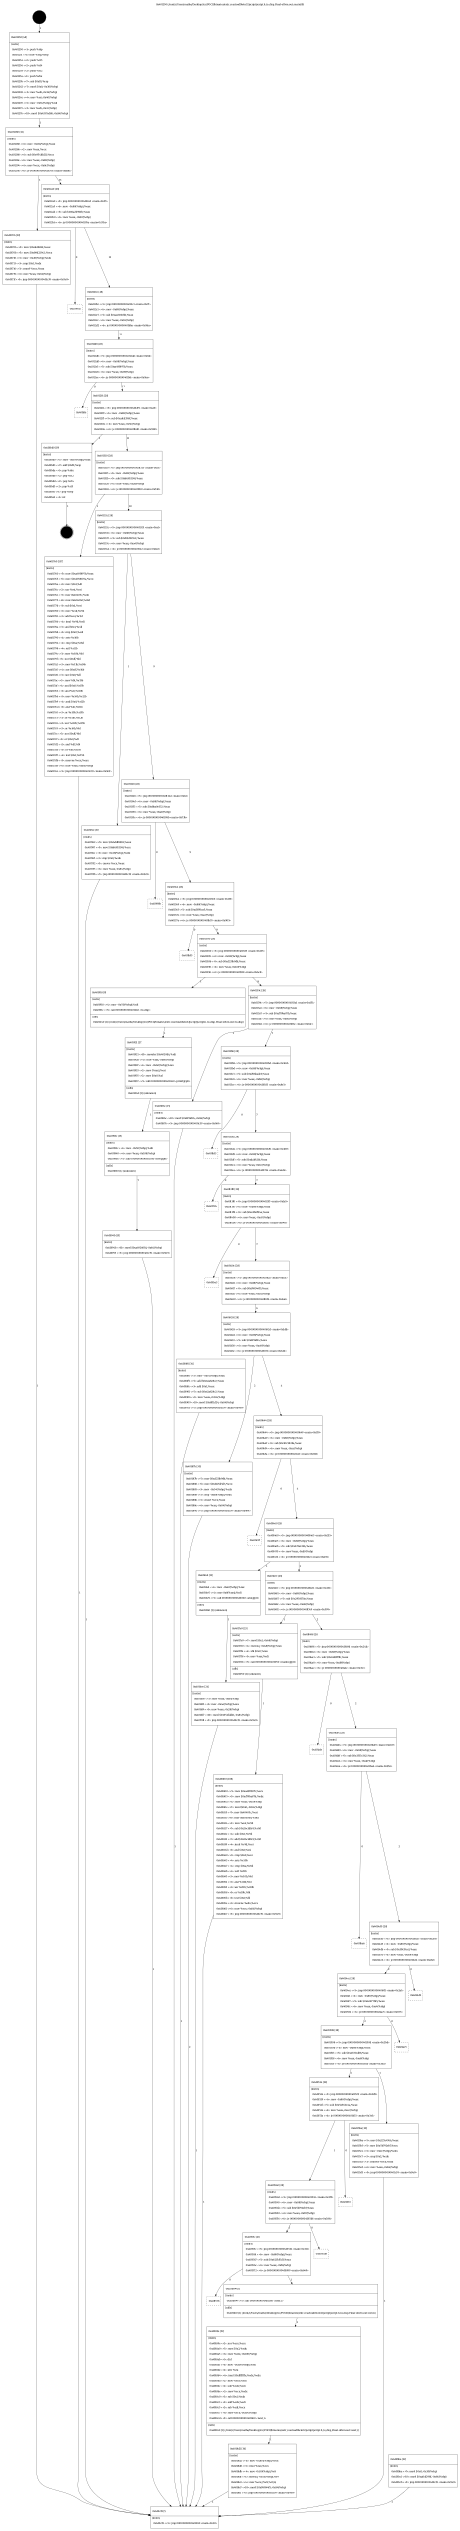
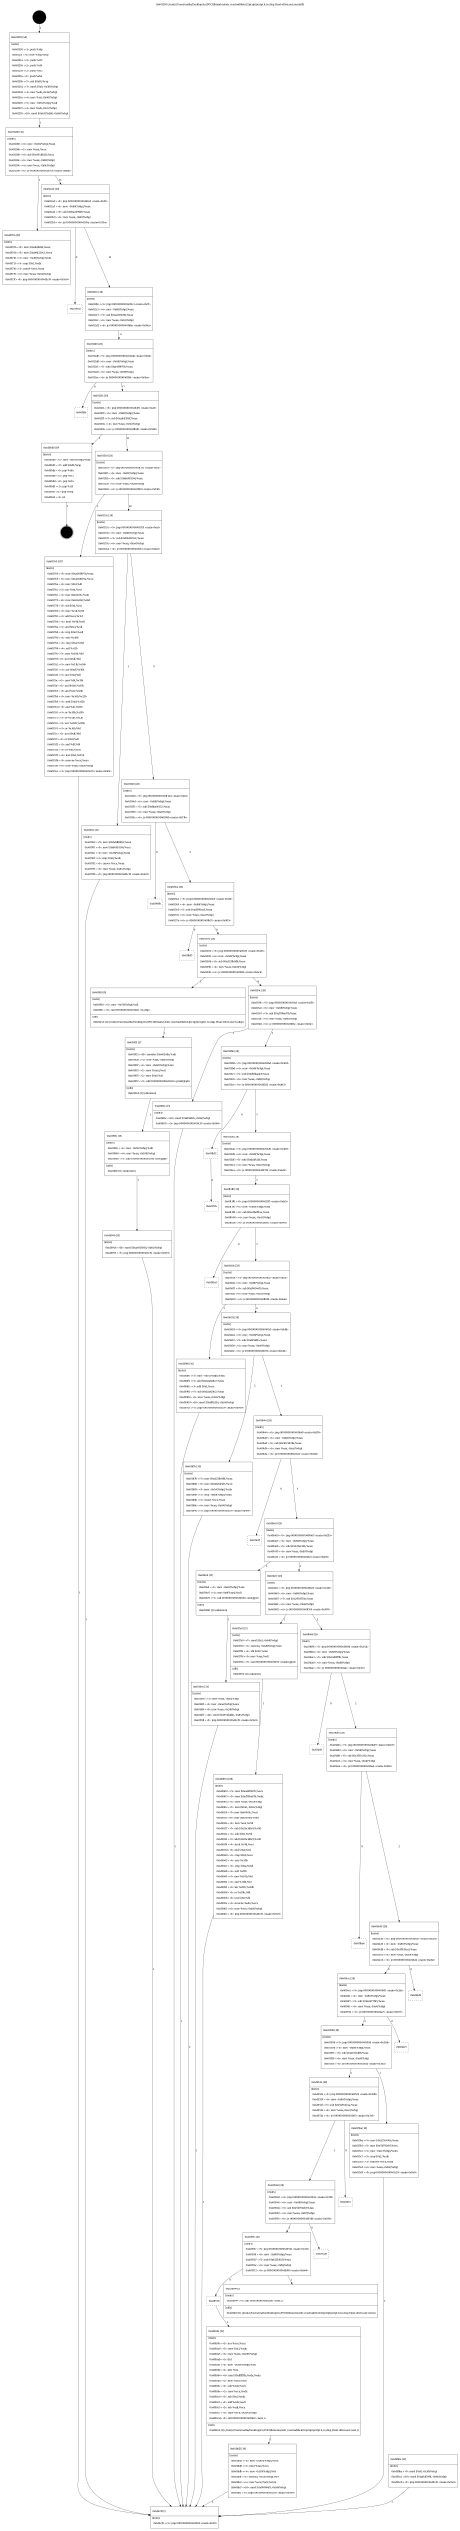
edge "0x4013d4 [28]" -> "0x401724": now "0x401b33" -> "0x401724"
edge "0x40140c [28]" -> "0x4018f6 [34]": added, label "1"
edge "0x401706 [30]" -> "0x401c39 [5]": removed, label "1"
edge "0x401899 [5]" -> "0x40189e [52]": now "0x401578" -> "0x40189e [52]"
